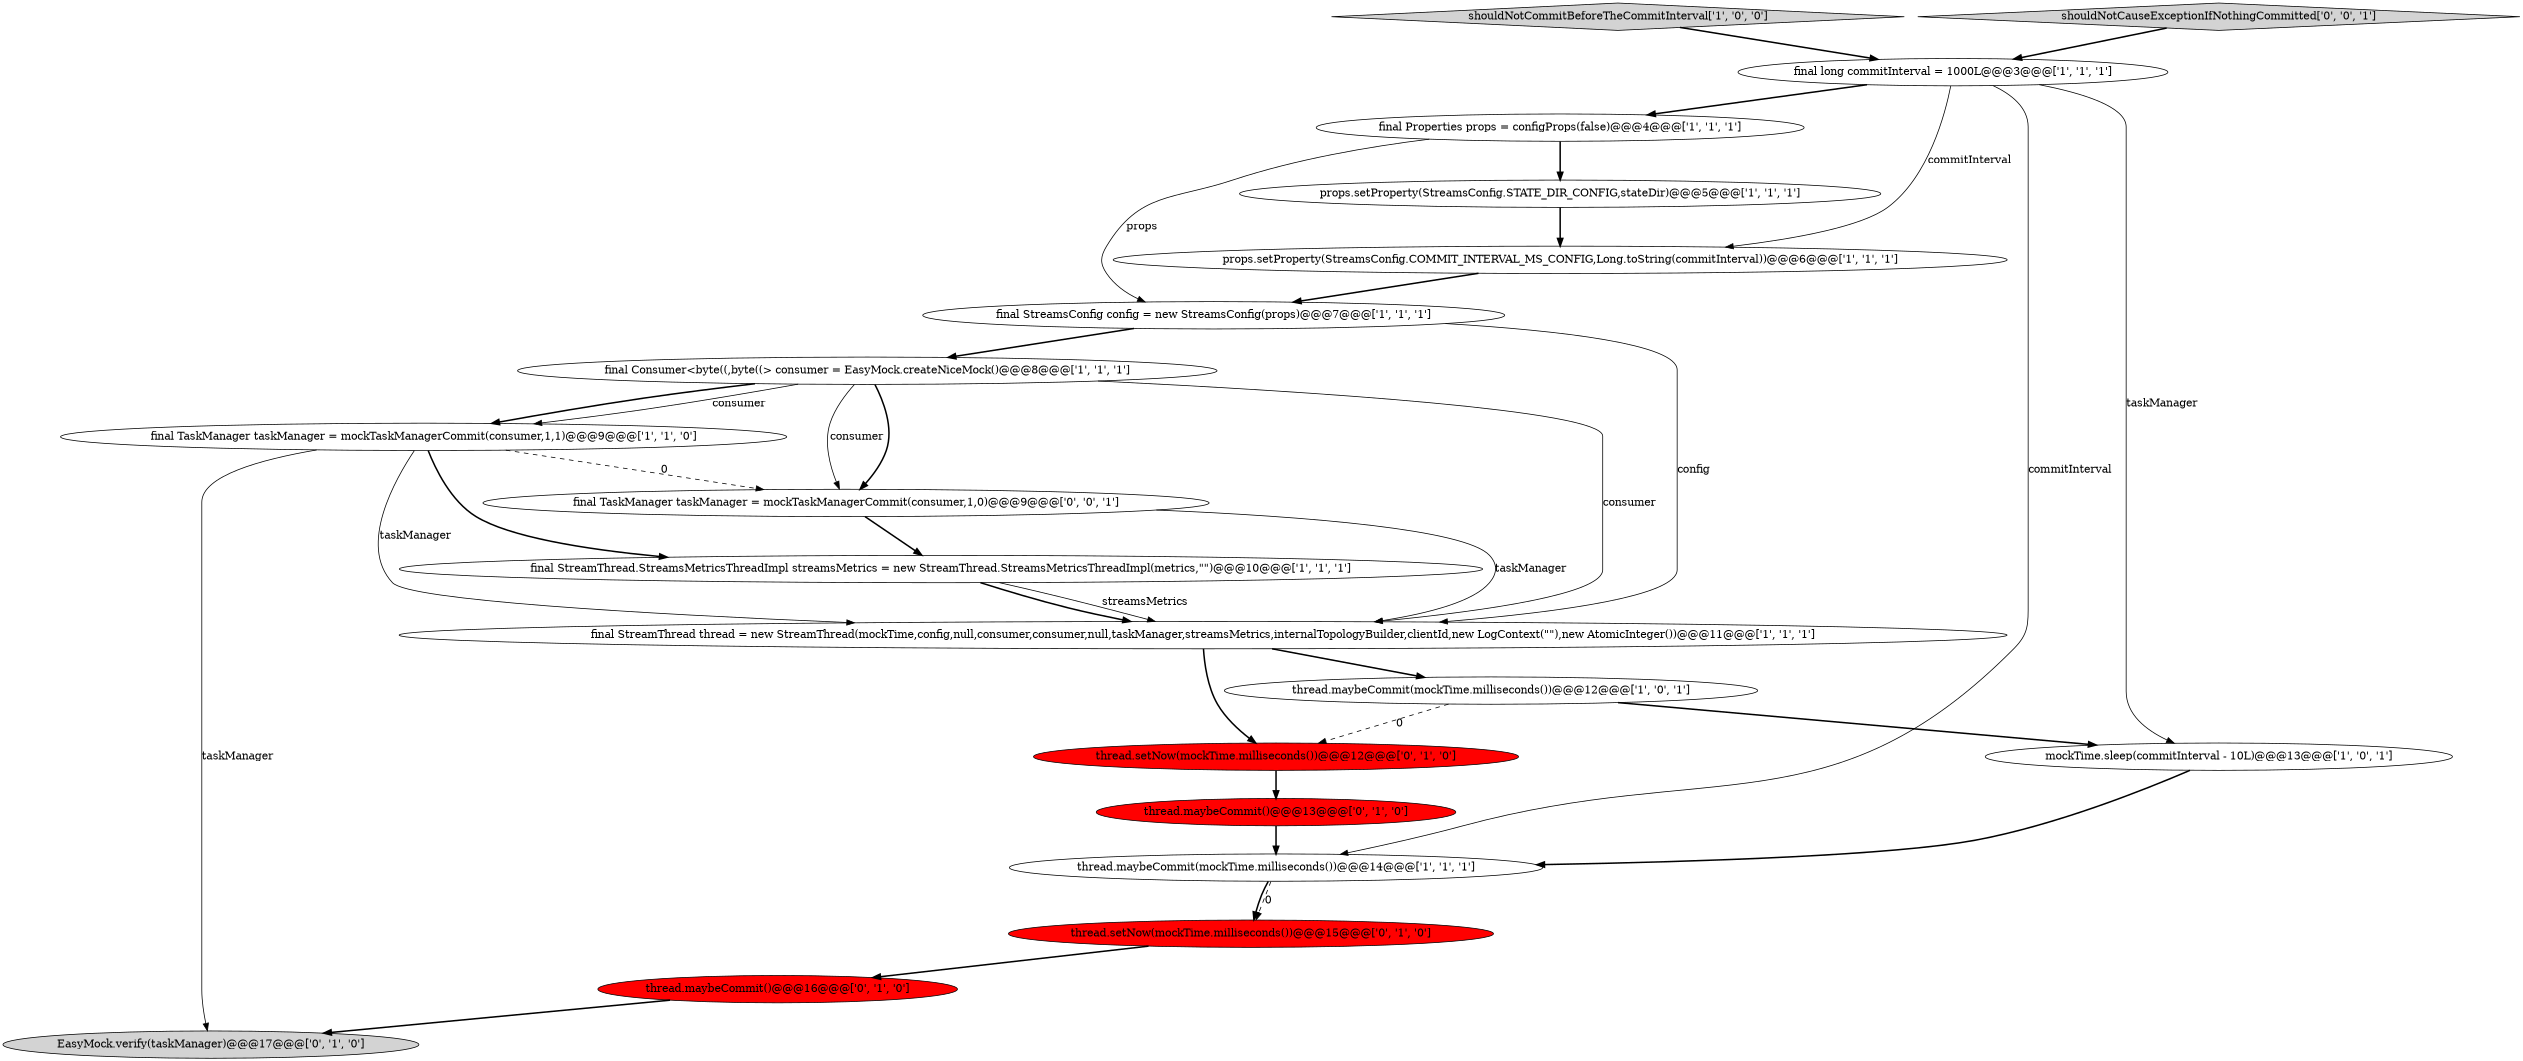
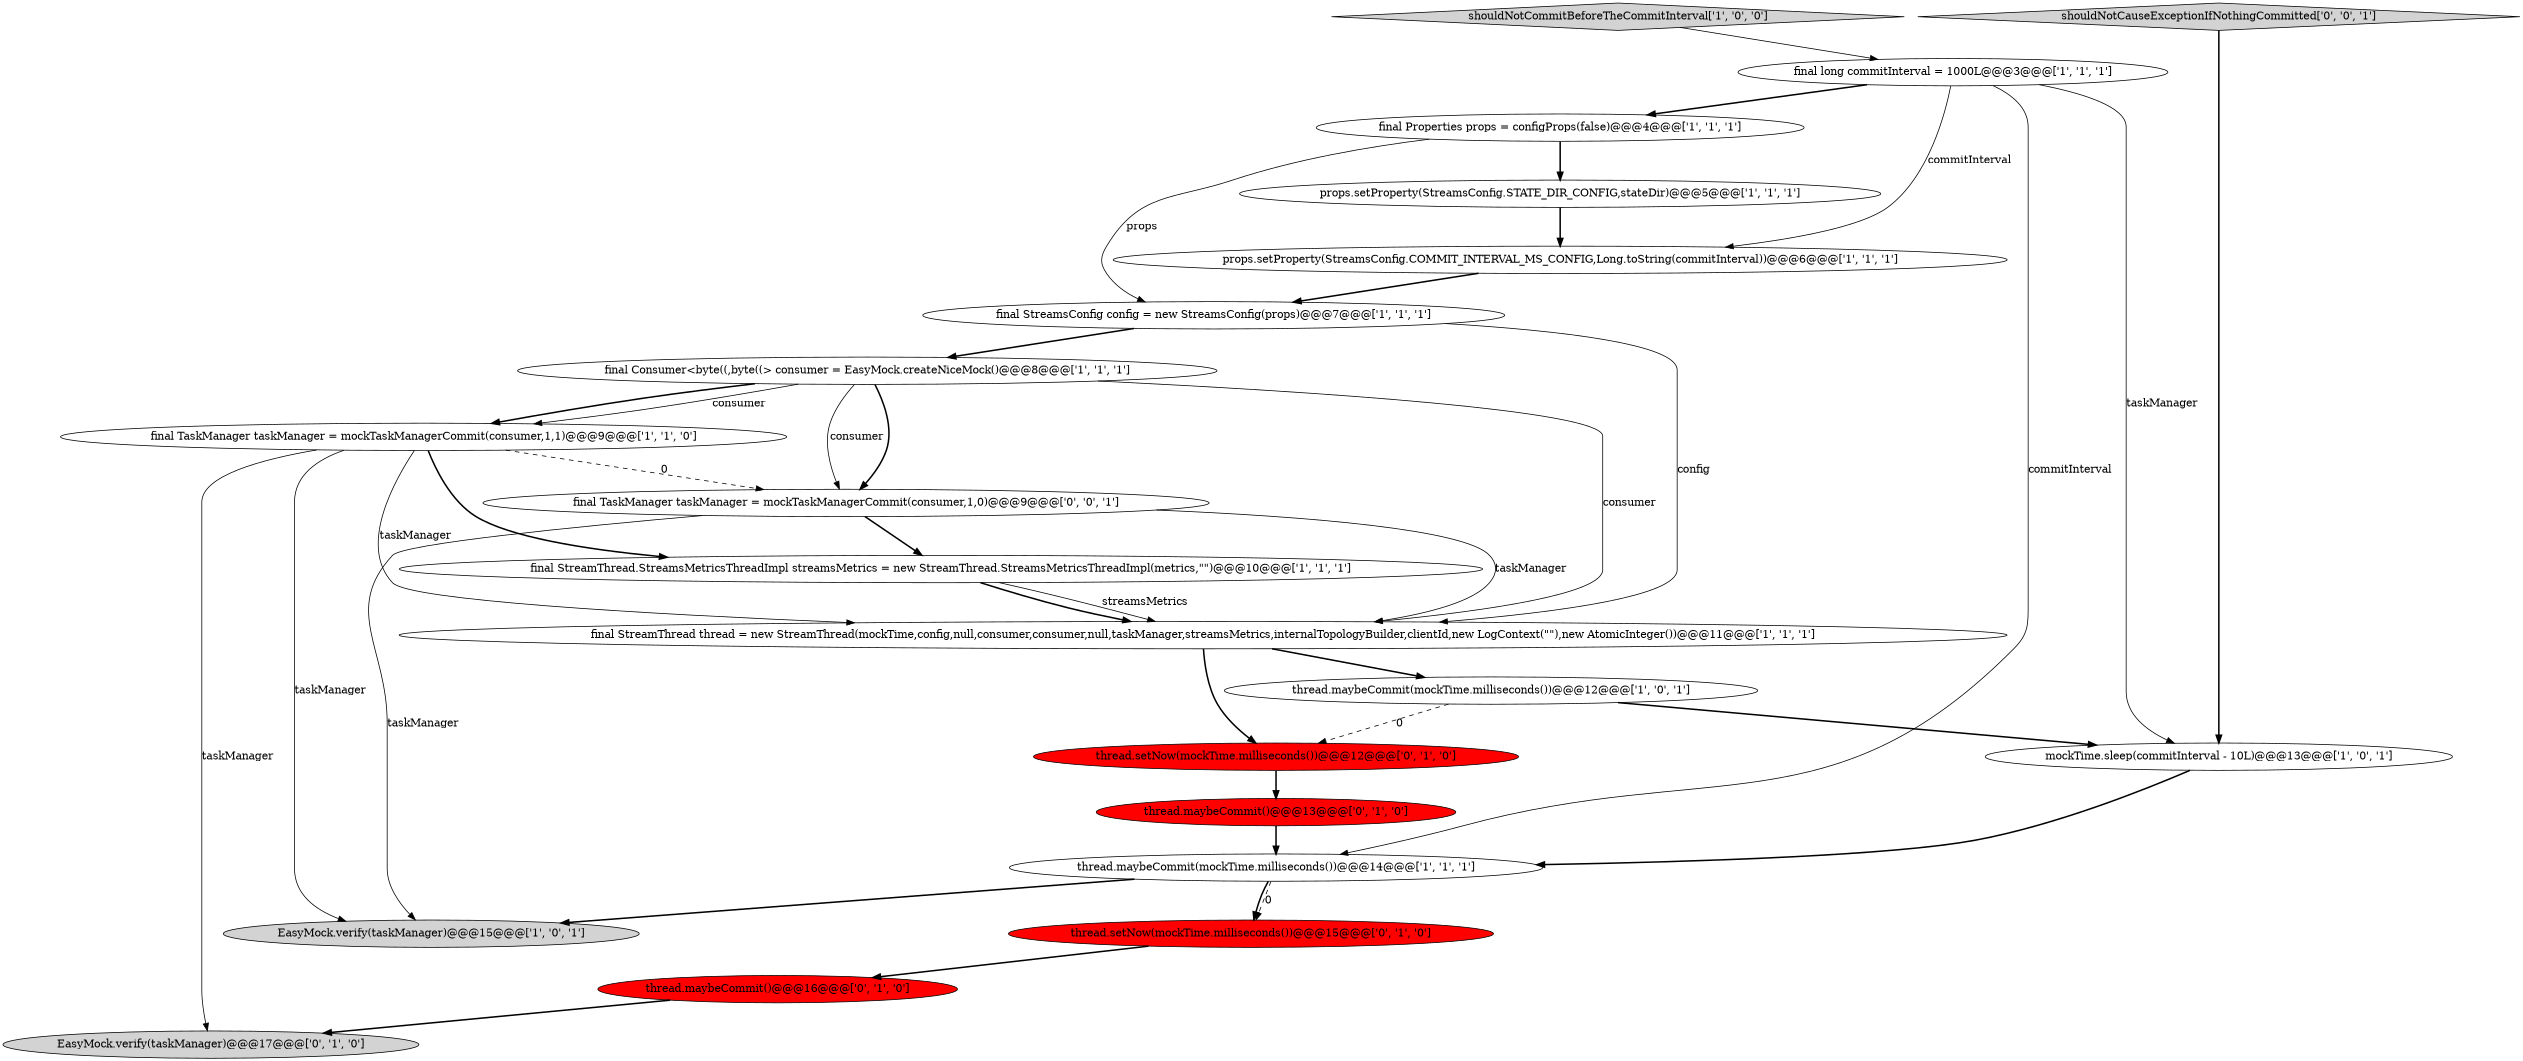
edge "shouldNotCommitBeforeTheCommitInterval['1', '0', '0']" -> "final long commitInterval = 1000L@@@3@@@['1', '1', '1']": style bold -> solid
edge "shouldNotCauseExceptionIfNothingCommitted['0', '0', '1']" -> "final long commitInterval = 1000L@@@3@@@['1', '1', '1']": now "shouldNotCauseExceptionIfNothingCommitted['0', '0', '1']" -> "mockTime.sleep(commitInterval - 10L)@@@13@@@['1', '0', '1']"
node "EasyMock.verify(taskManager)@@@15@@@['1', '0', '1']": added
